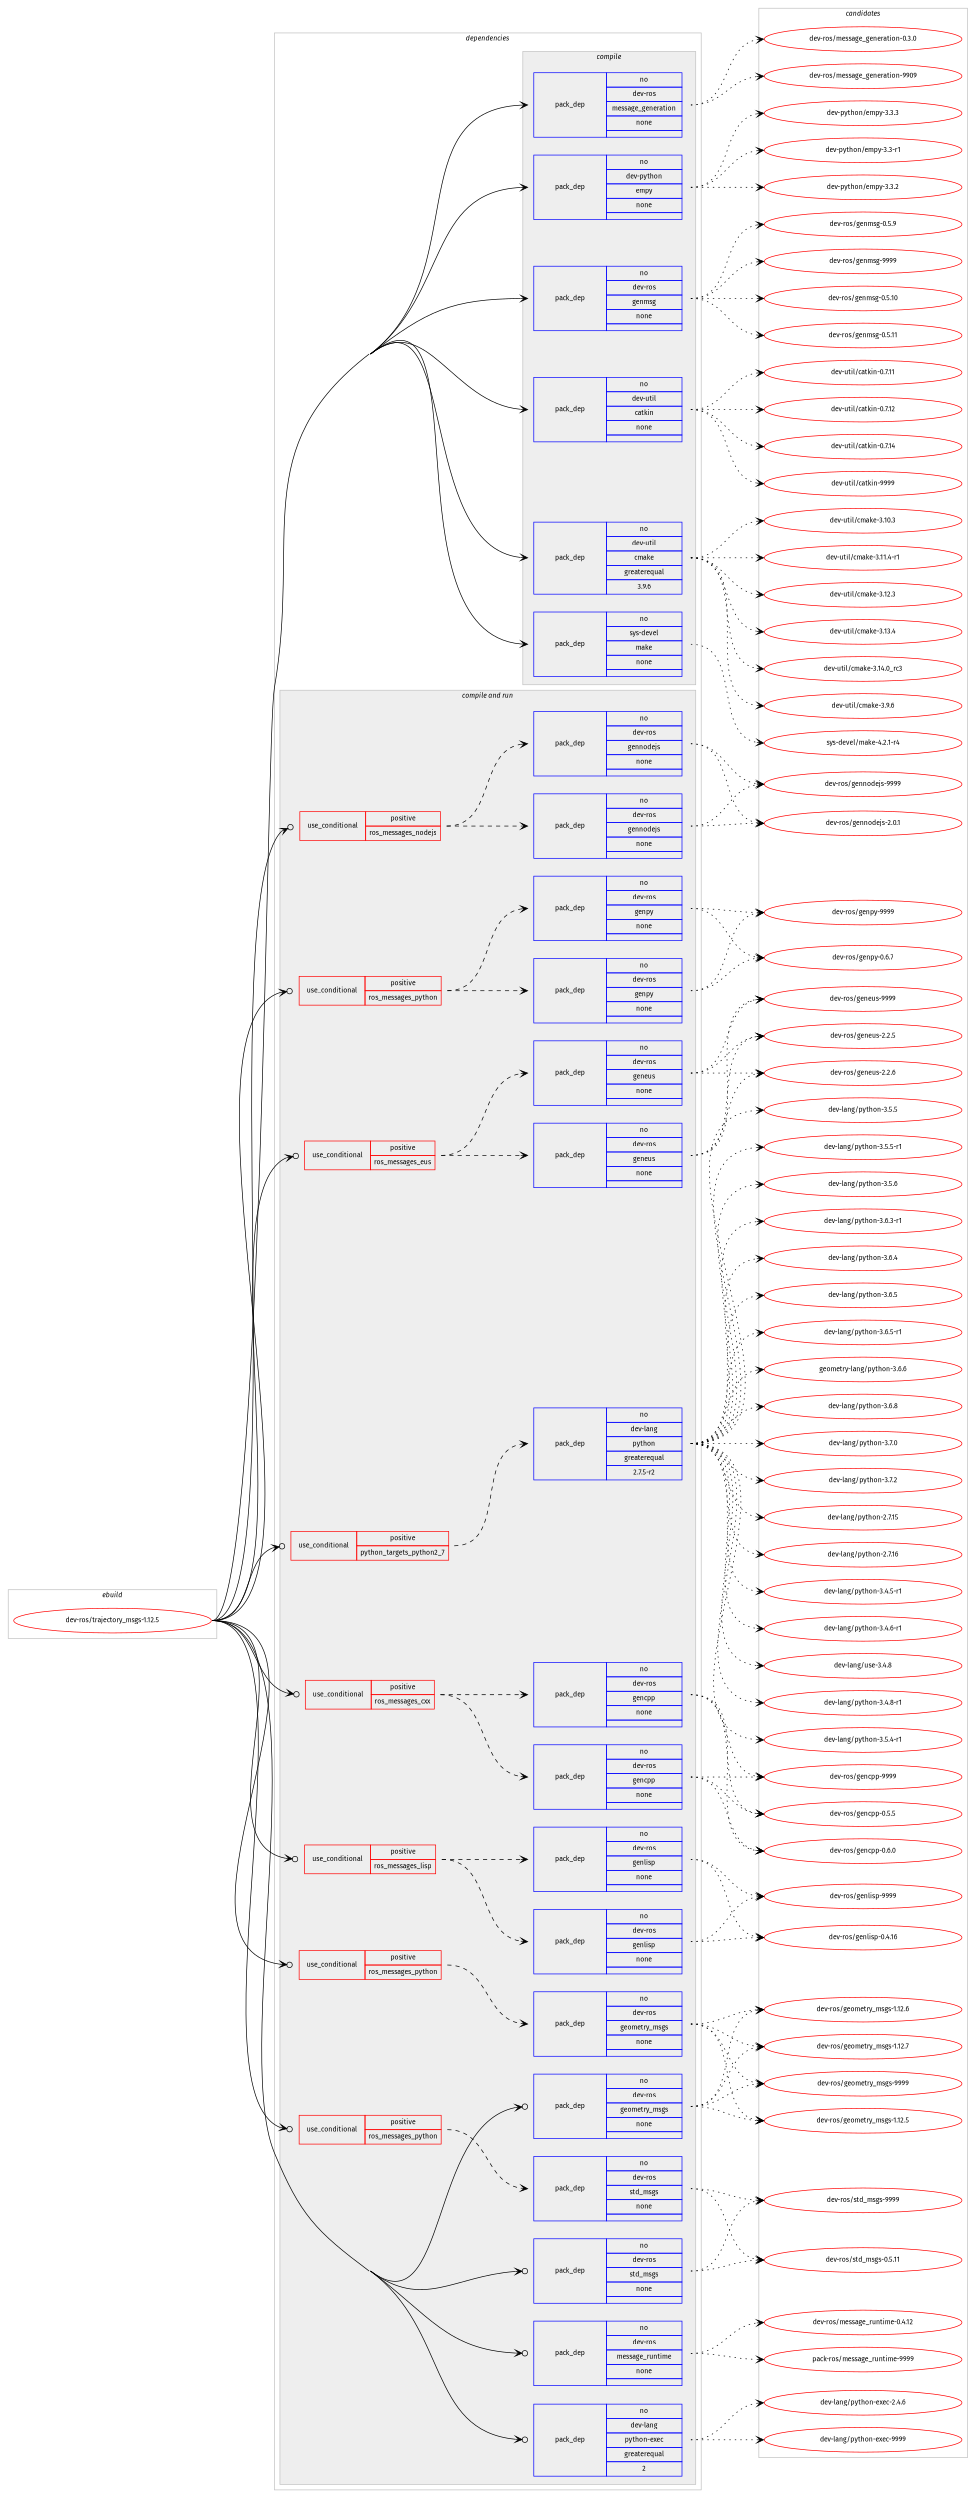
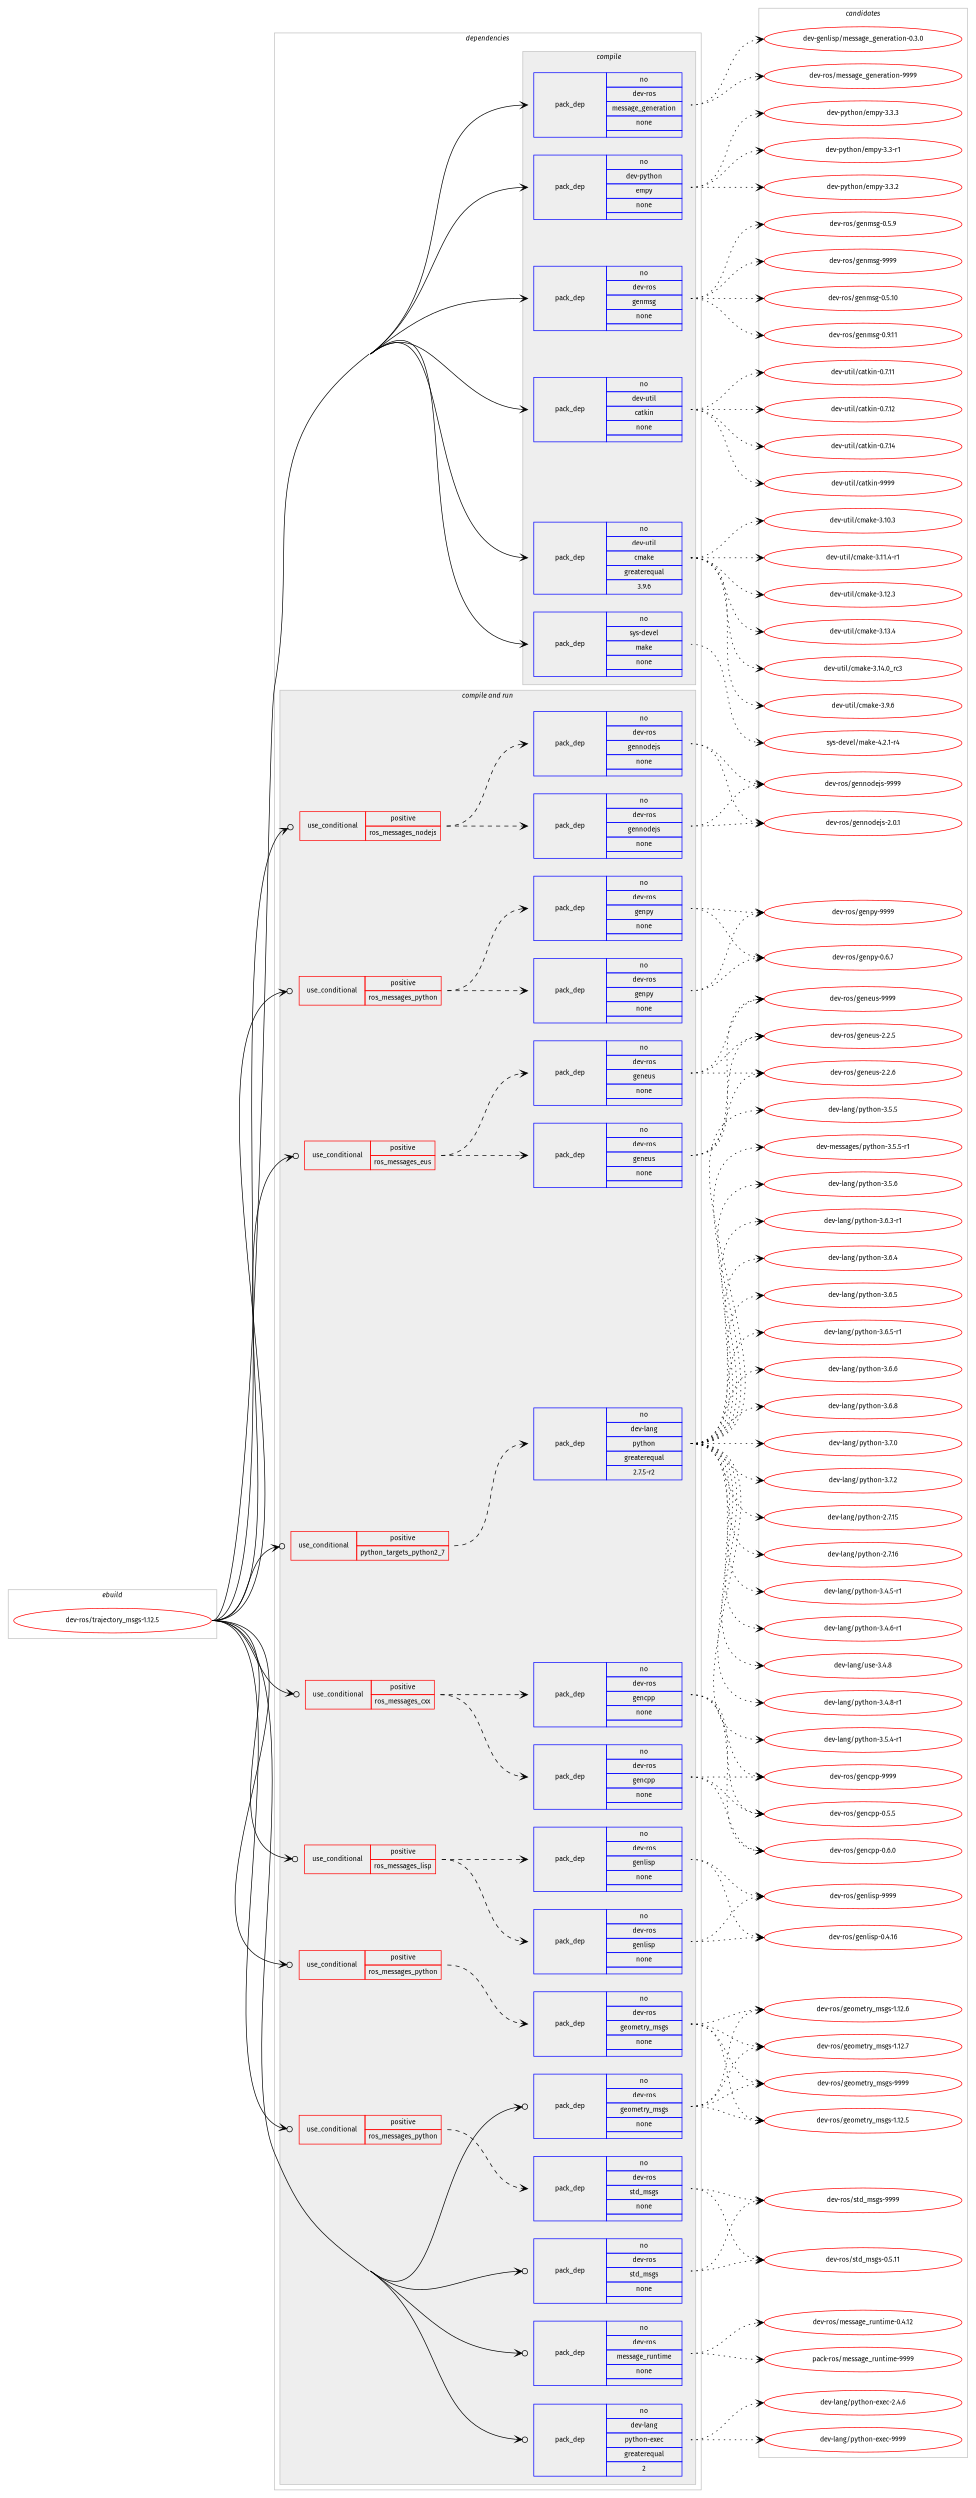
node "dev-ros/message_generation-0.3.0": label "dev-ros/message_generation-0.3.0" -> "dev-genlisp/message_generation-0.3.0"
node "dev-ros/message_generation-9909": label "dev-ros/message_generation-9909" -> "dev-ros/message_generation-9999"
node "dev-ros/genmsg-0.5.11": label "dev-ros/genmsg-0.5.11" -> "dev-ros/genmsg-0.9.11"
node "dev-lang/python-3.5.5-r1": label "dev-lang/python-3.5.5-r1" -> "dev-messages/python-3.5.5-r1"
node "geometry-lang/python-3.6.6": label "geometry-lang/python-3.6.6" -> "dev-lang/python-3.6.6"
